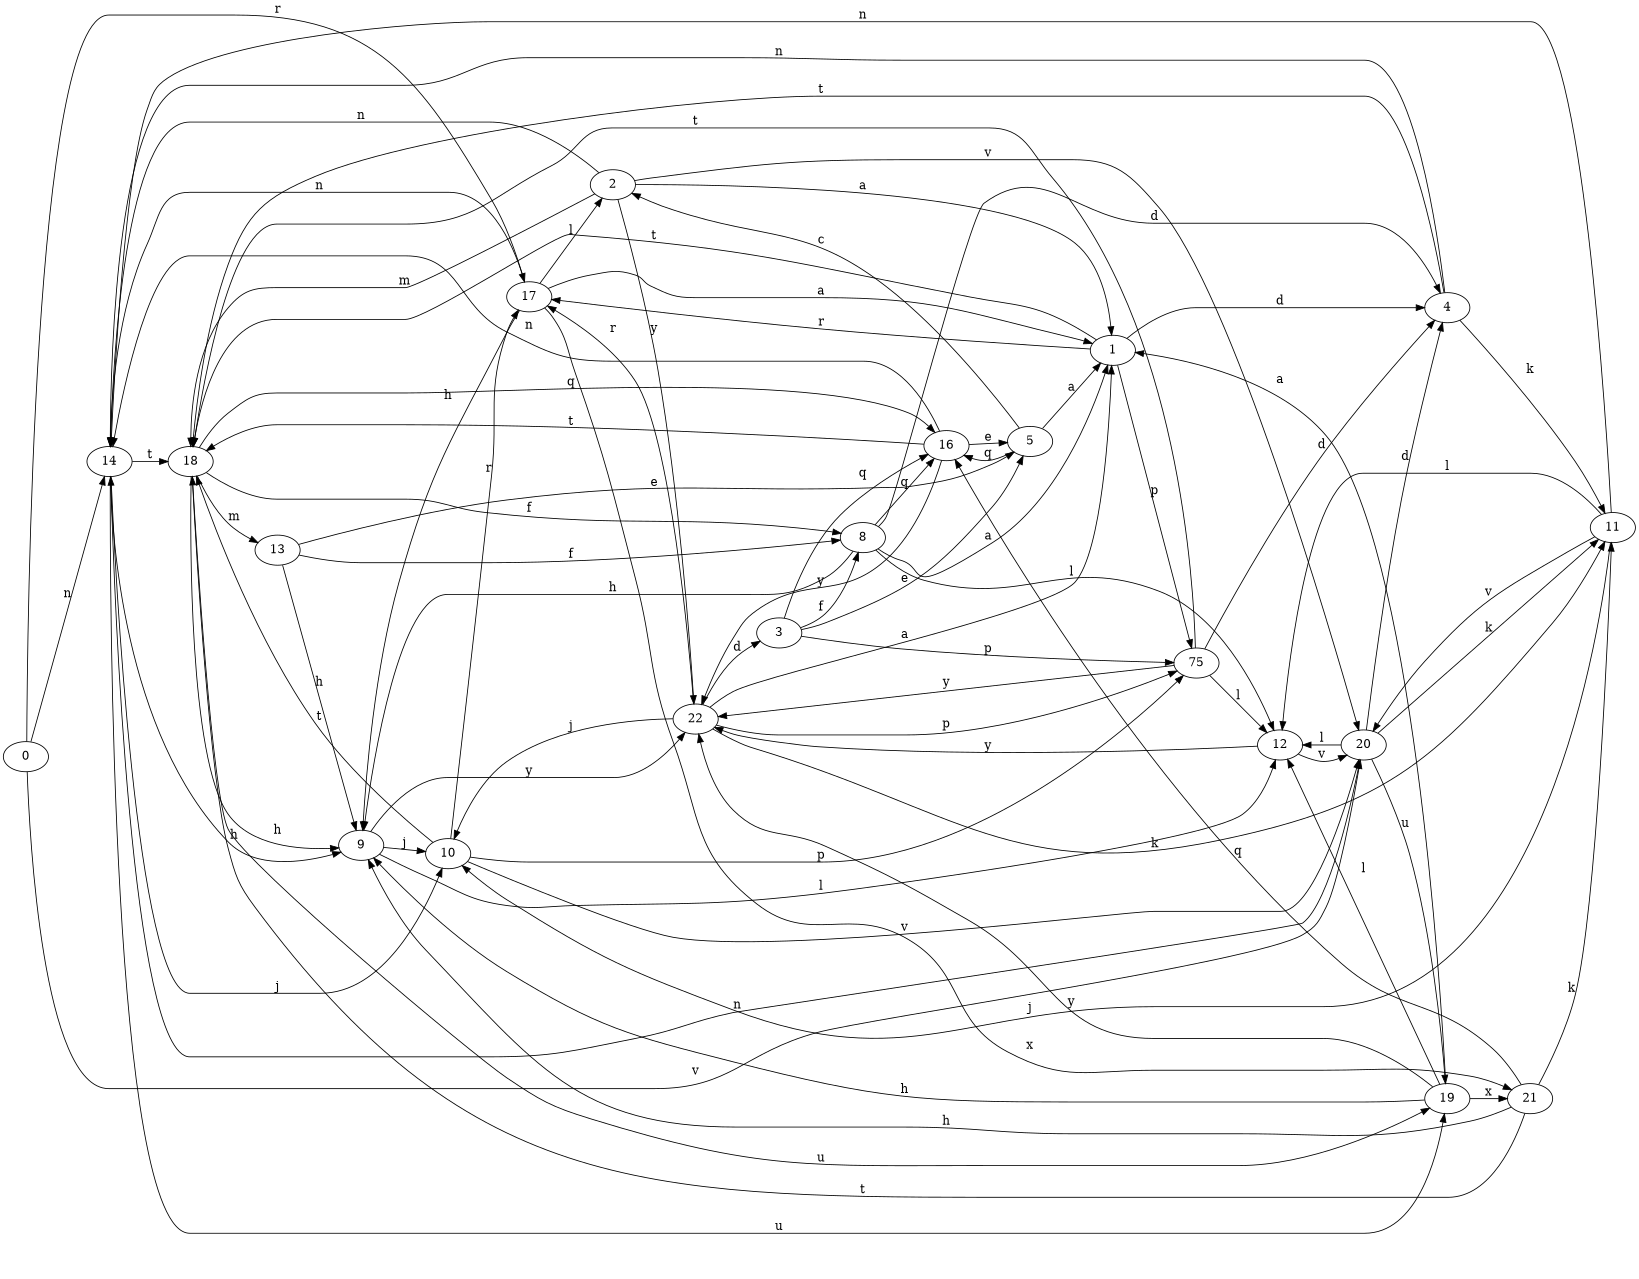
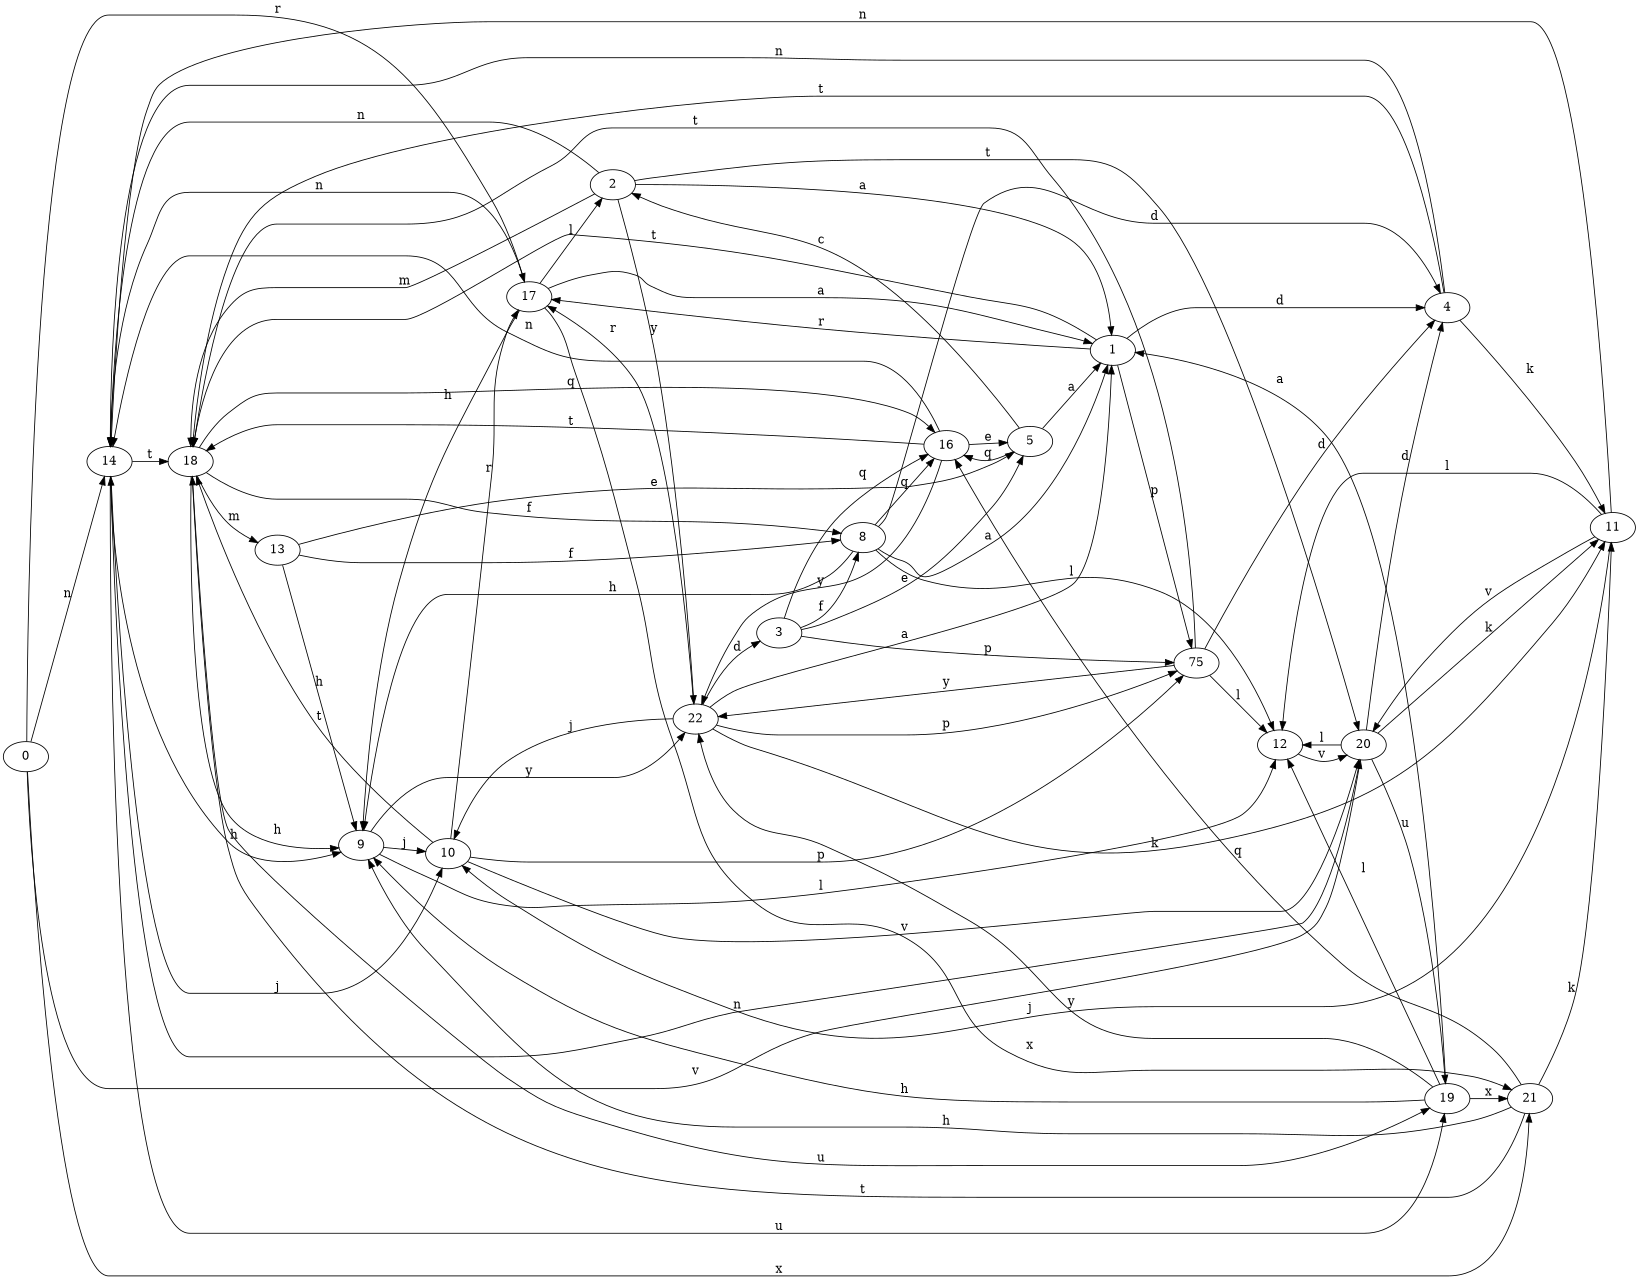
edge "2" -> "20": label "v" -> "t"
edge "12" -> "22": removed, label "y"
edge "0" -> "21": added, label "x"
